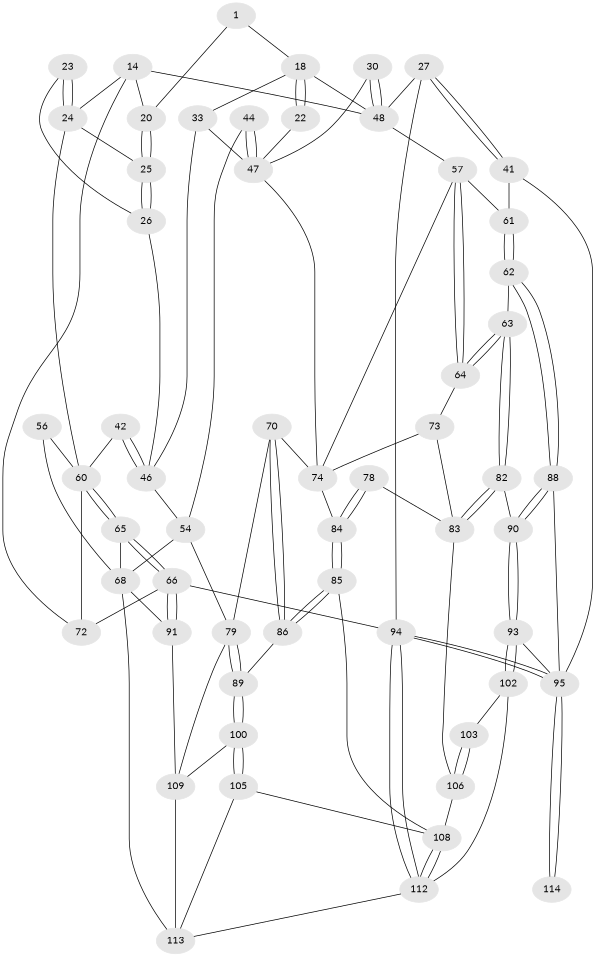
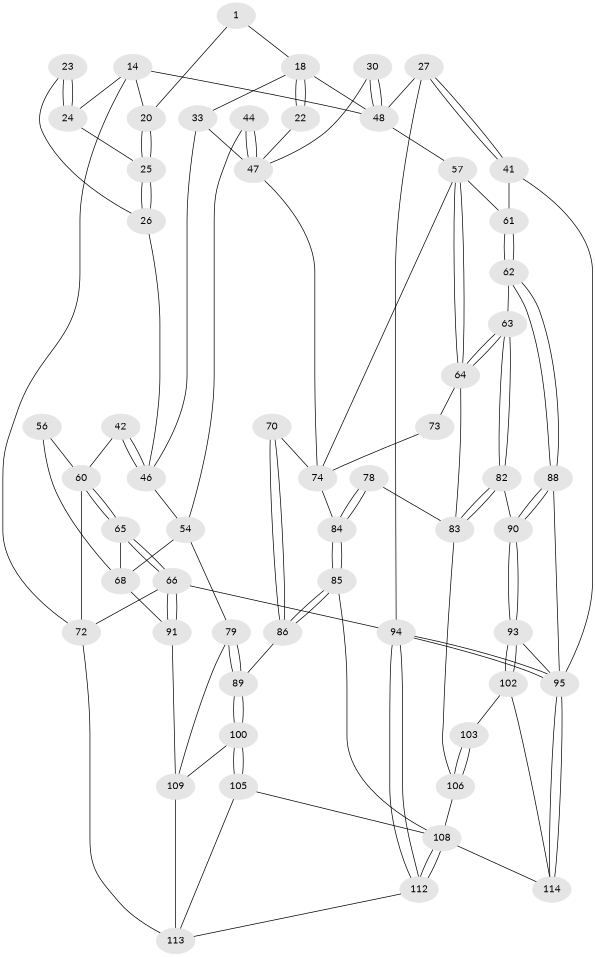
edge "24" -- "60": removed
edge "73" -- "83": now "64" -- "83"
edge "70" -- "79": removed
edge "68" -- "113": now "72" -- "113"
edge "102" -- "112": now "102" -- "114"
edge "108" -- "114": added
